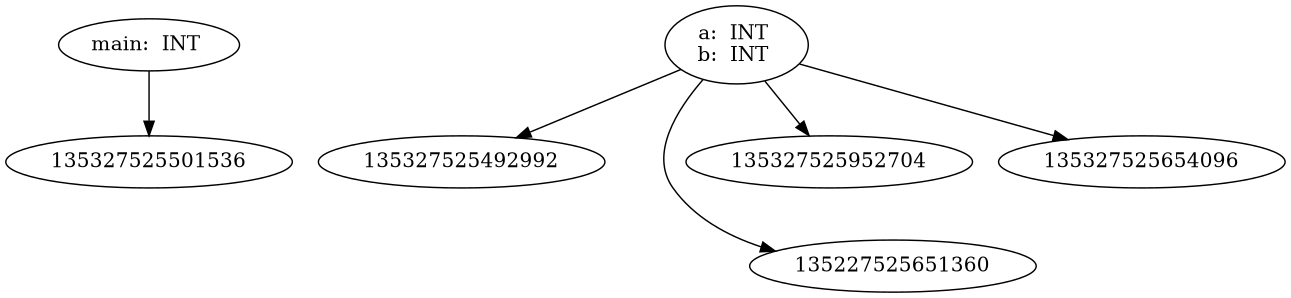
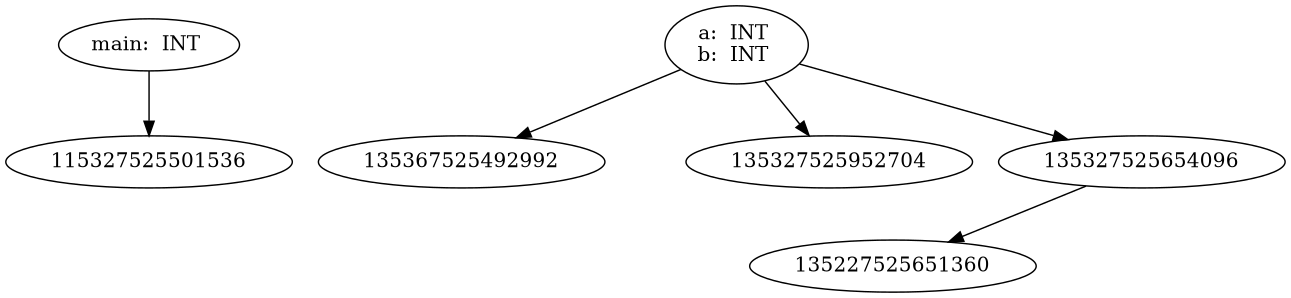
node "135327525501536": label "135327525501536" -> "115327525501536"
node "135327525492992": label "135327525492992" -> "135367525492992"
edge "a:  INT b:  INT" -> "135227525651360": now "135327525654096" -> "135227525651360"
